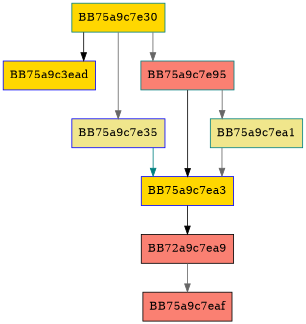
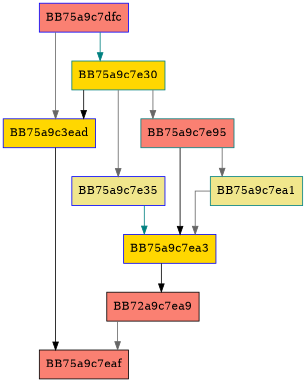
node "BB75a9c7dfc": added
edge "BB75a9c3ead" -> "BB75a9c7eaf": added
